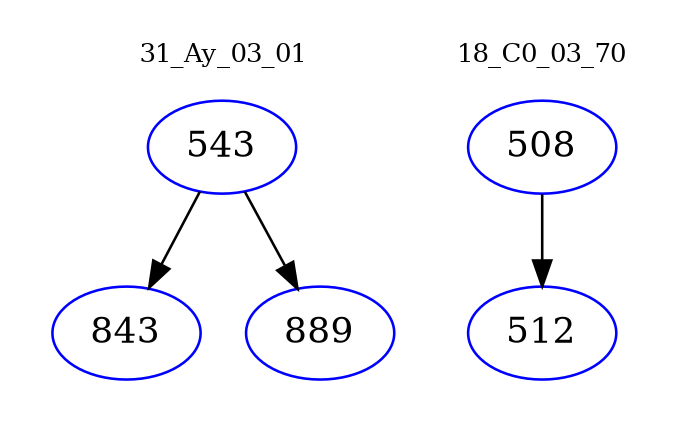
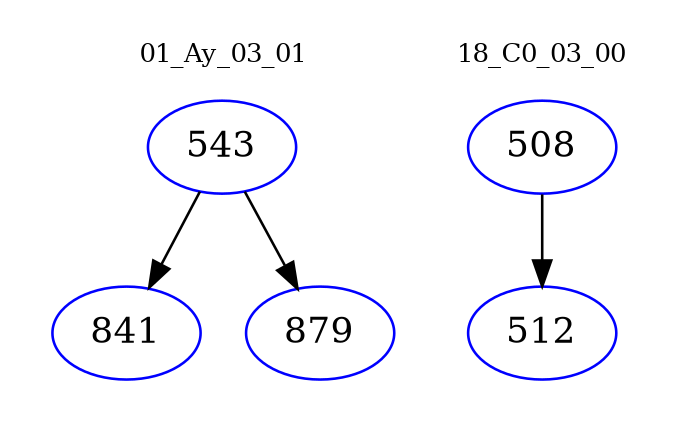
cluster "31_Ay_03_01": label "31_Ay_03_01" -> "01_Ay_03_01"
cluster "18_C0_03_70": label "18_C0_03_70" -> "18_C0_03_00"
node "843": label "843" -> "841"
node "889": label "889" -> "879"
